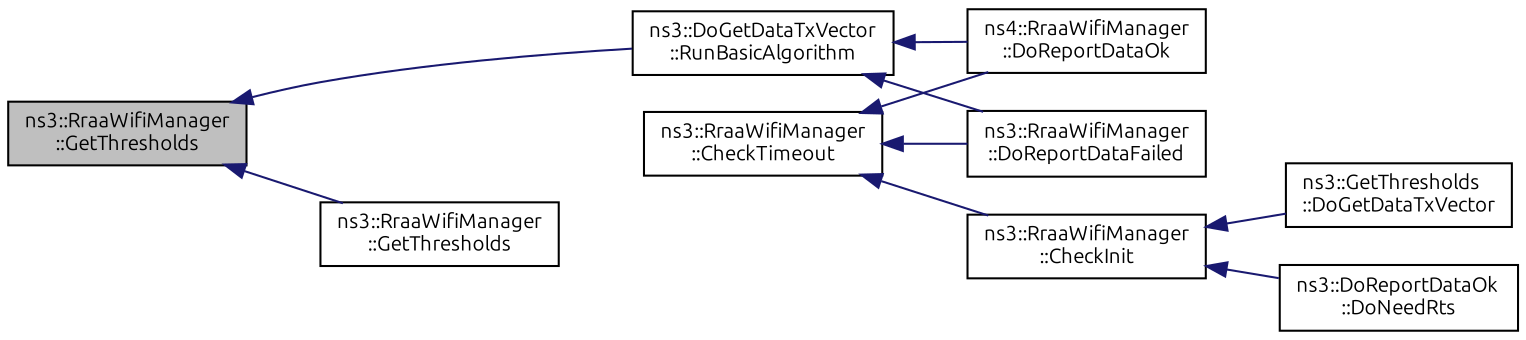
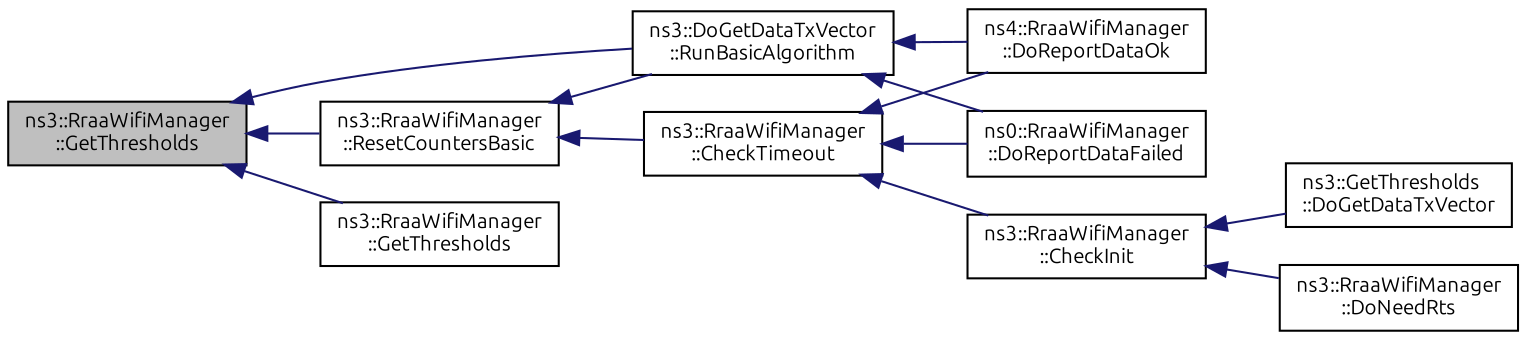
node "ns3::RraaWifiManager ::ResetCountersBasic": added
node "ns3::RraaWifiManager ::DoReportDataFailed": label "ns3::RraaWifiManager ::DoReportDataFailed" -> "ns0::RraaWifiManager ::DoReportDataFailed"
node "ns3::DoReportDataOk ::DoNeedRts": label "ns3::DoReportDataOk ::DoNeedRts" -> "ns3::RraaWifiManager ::DoNeedRts"
